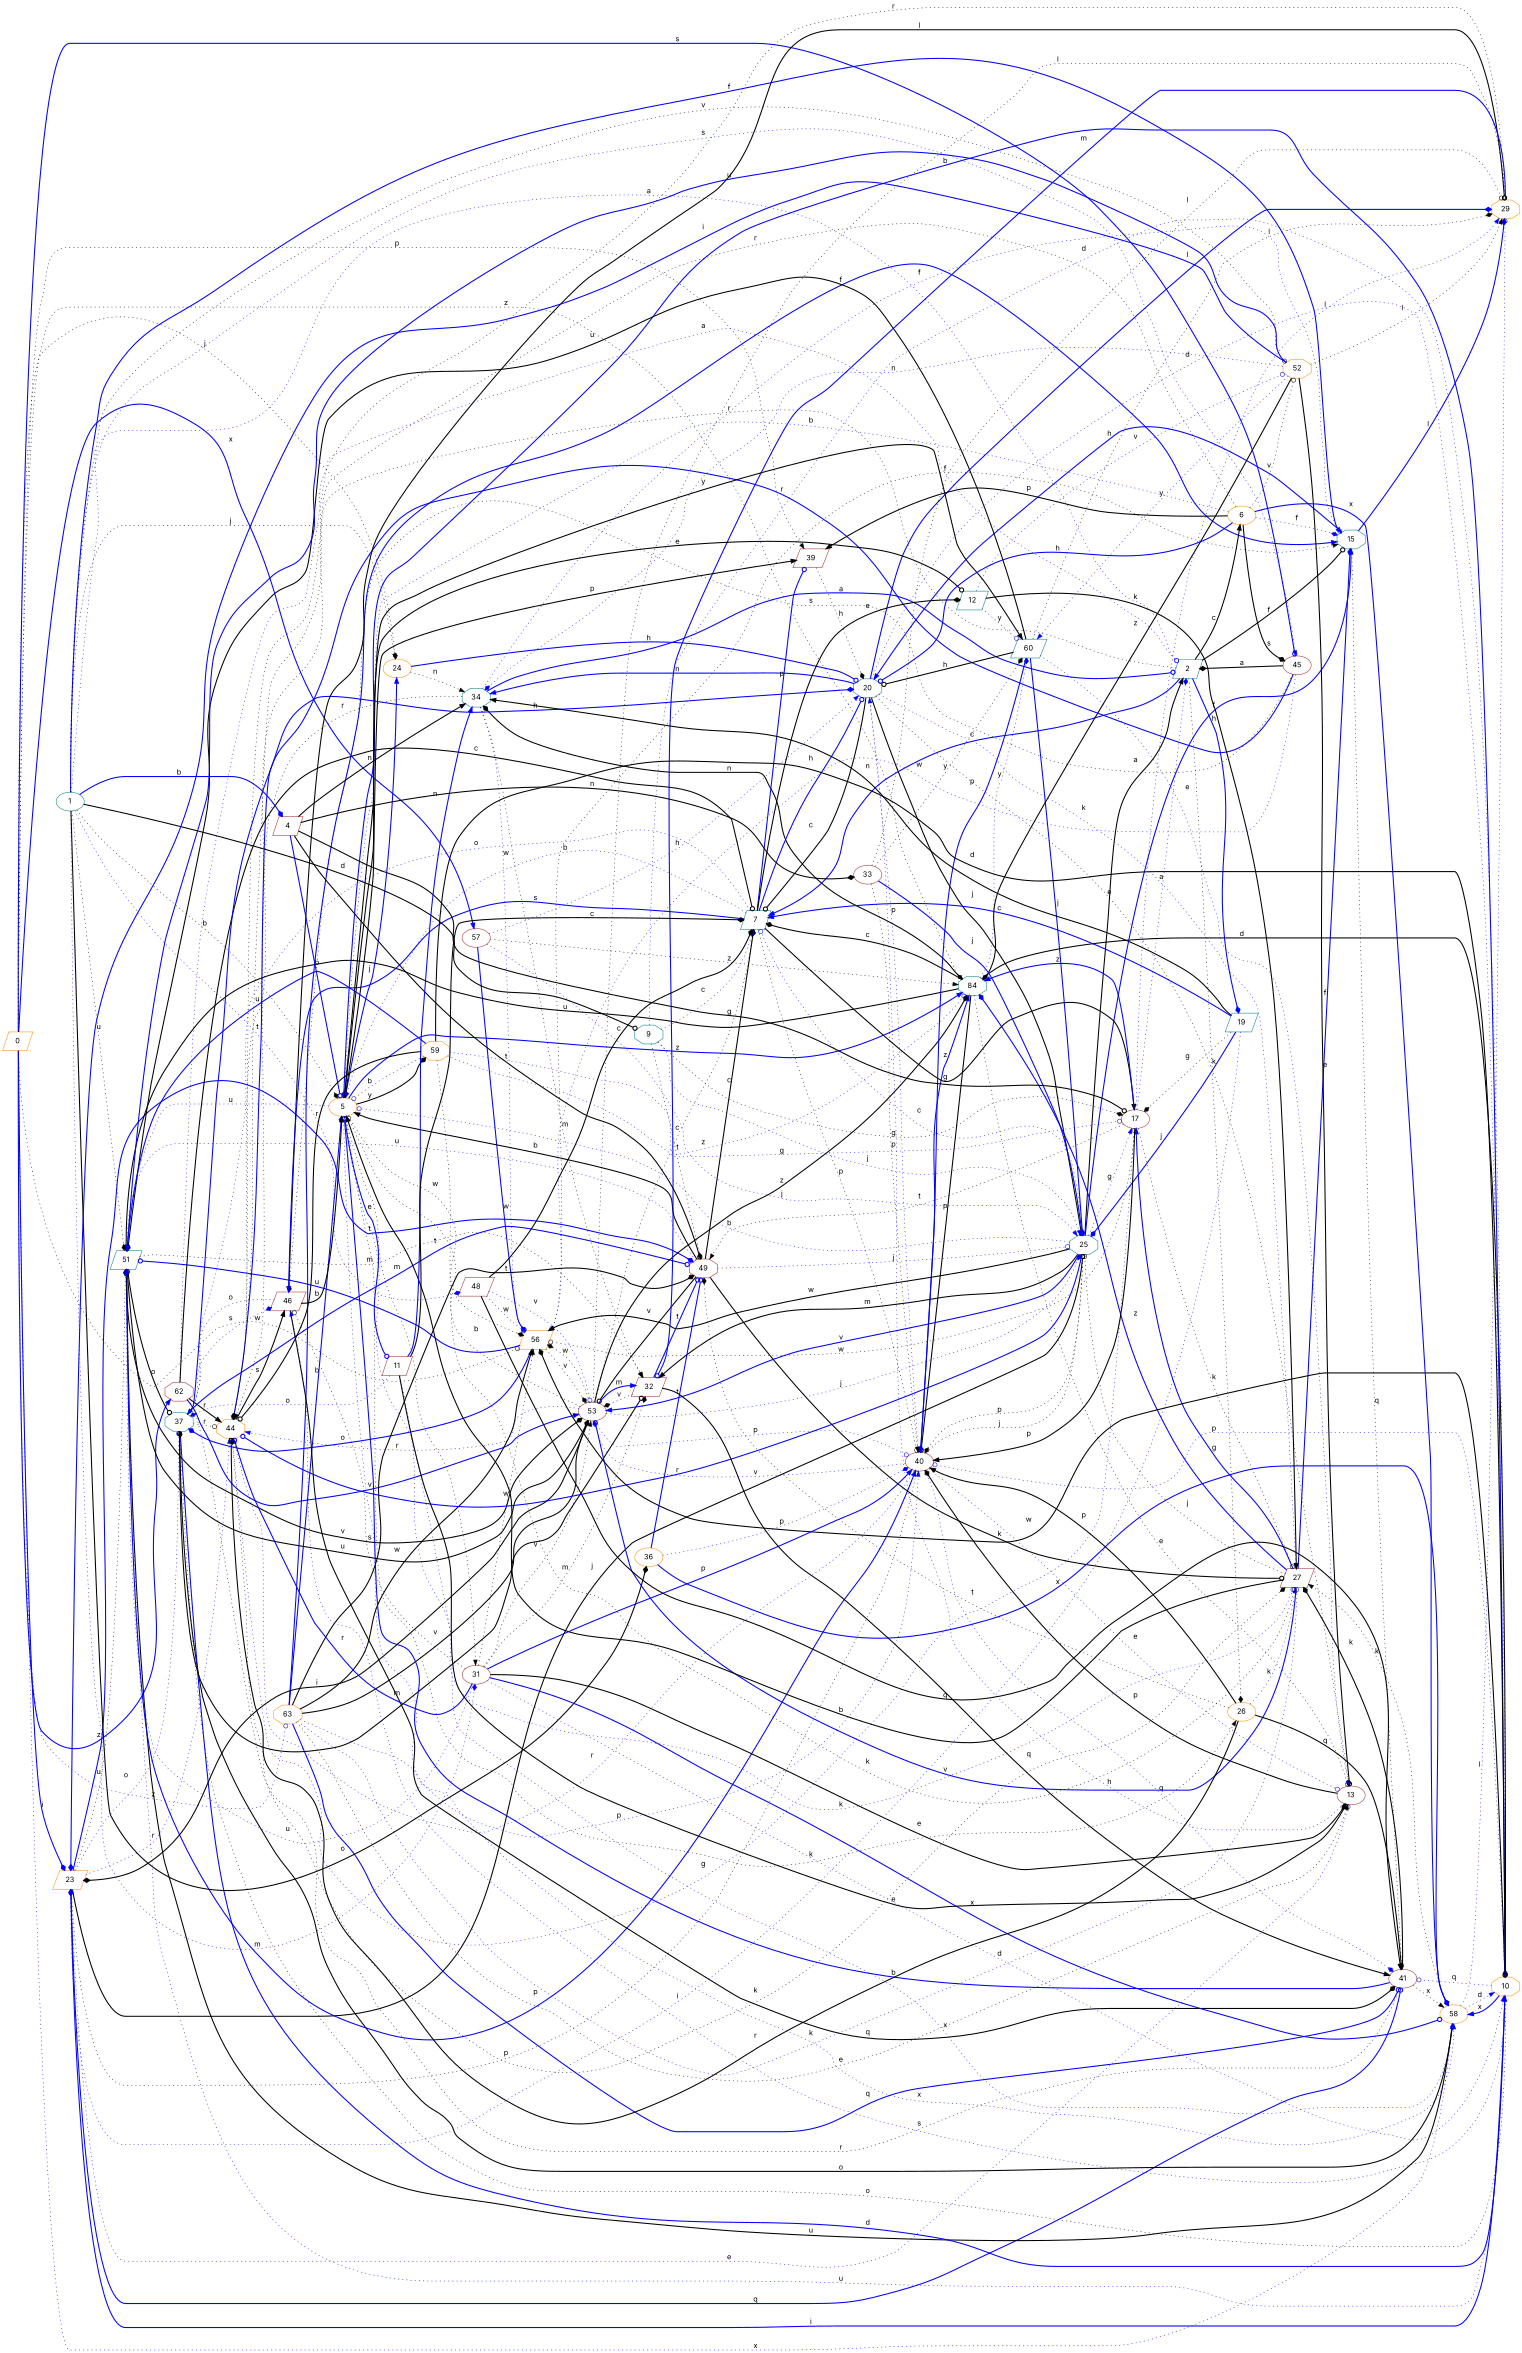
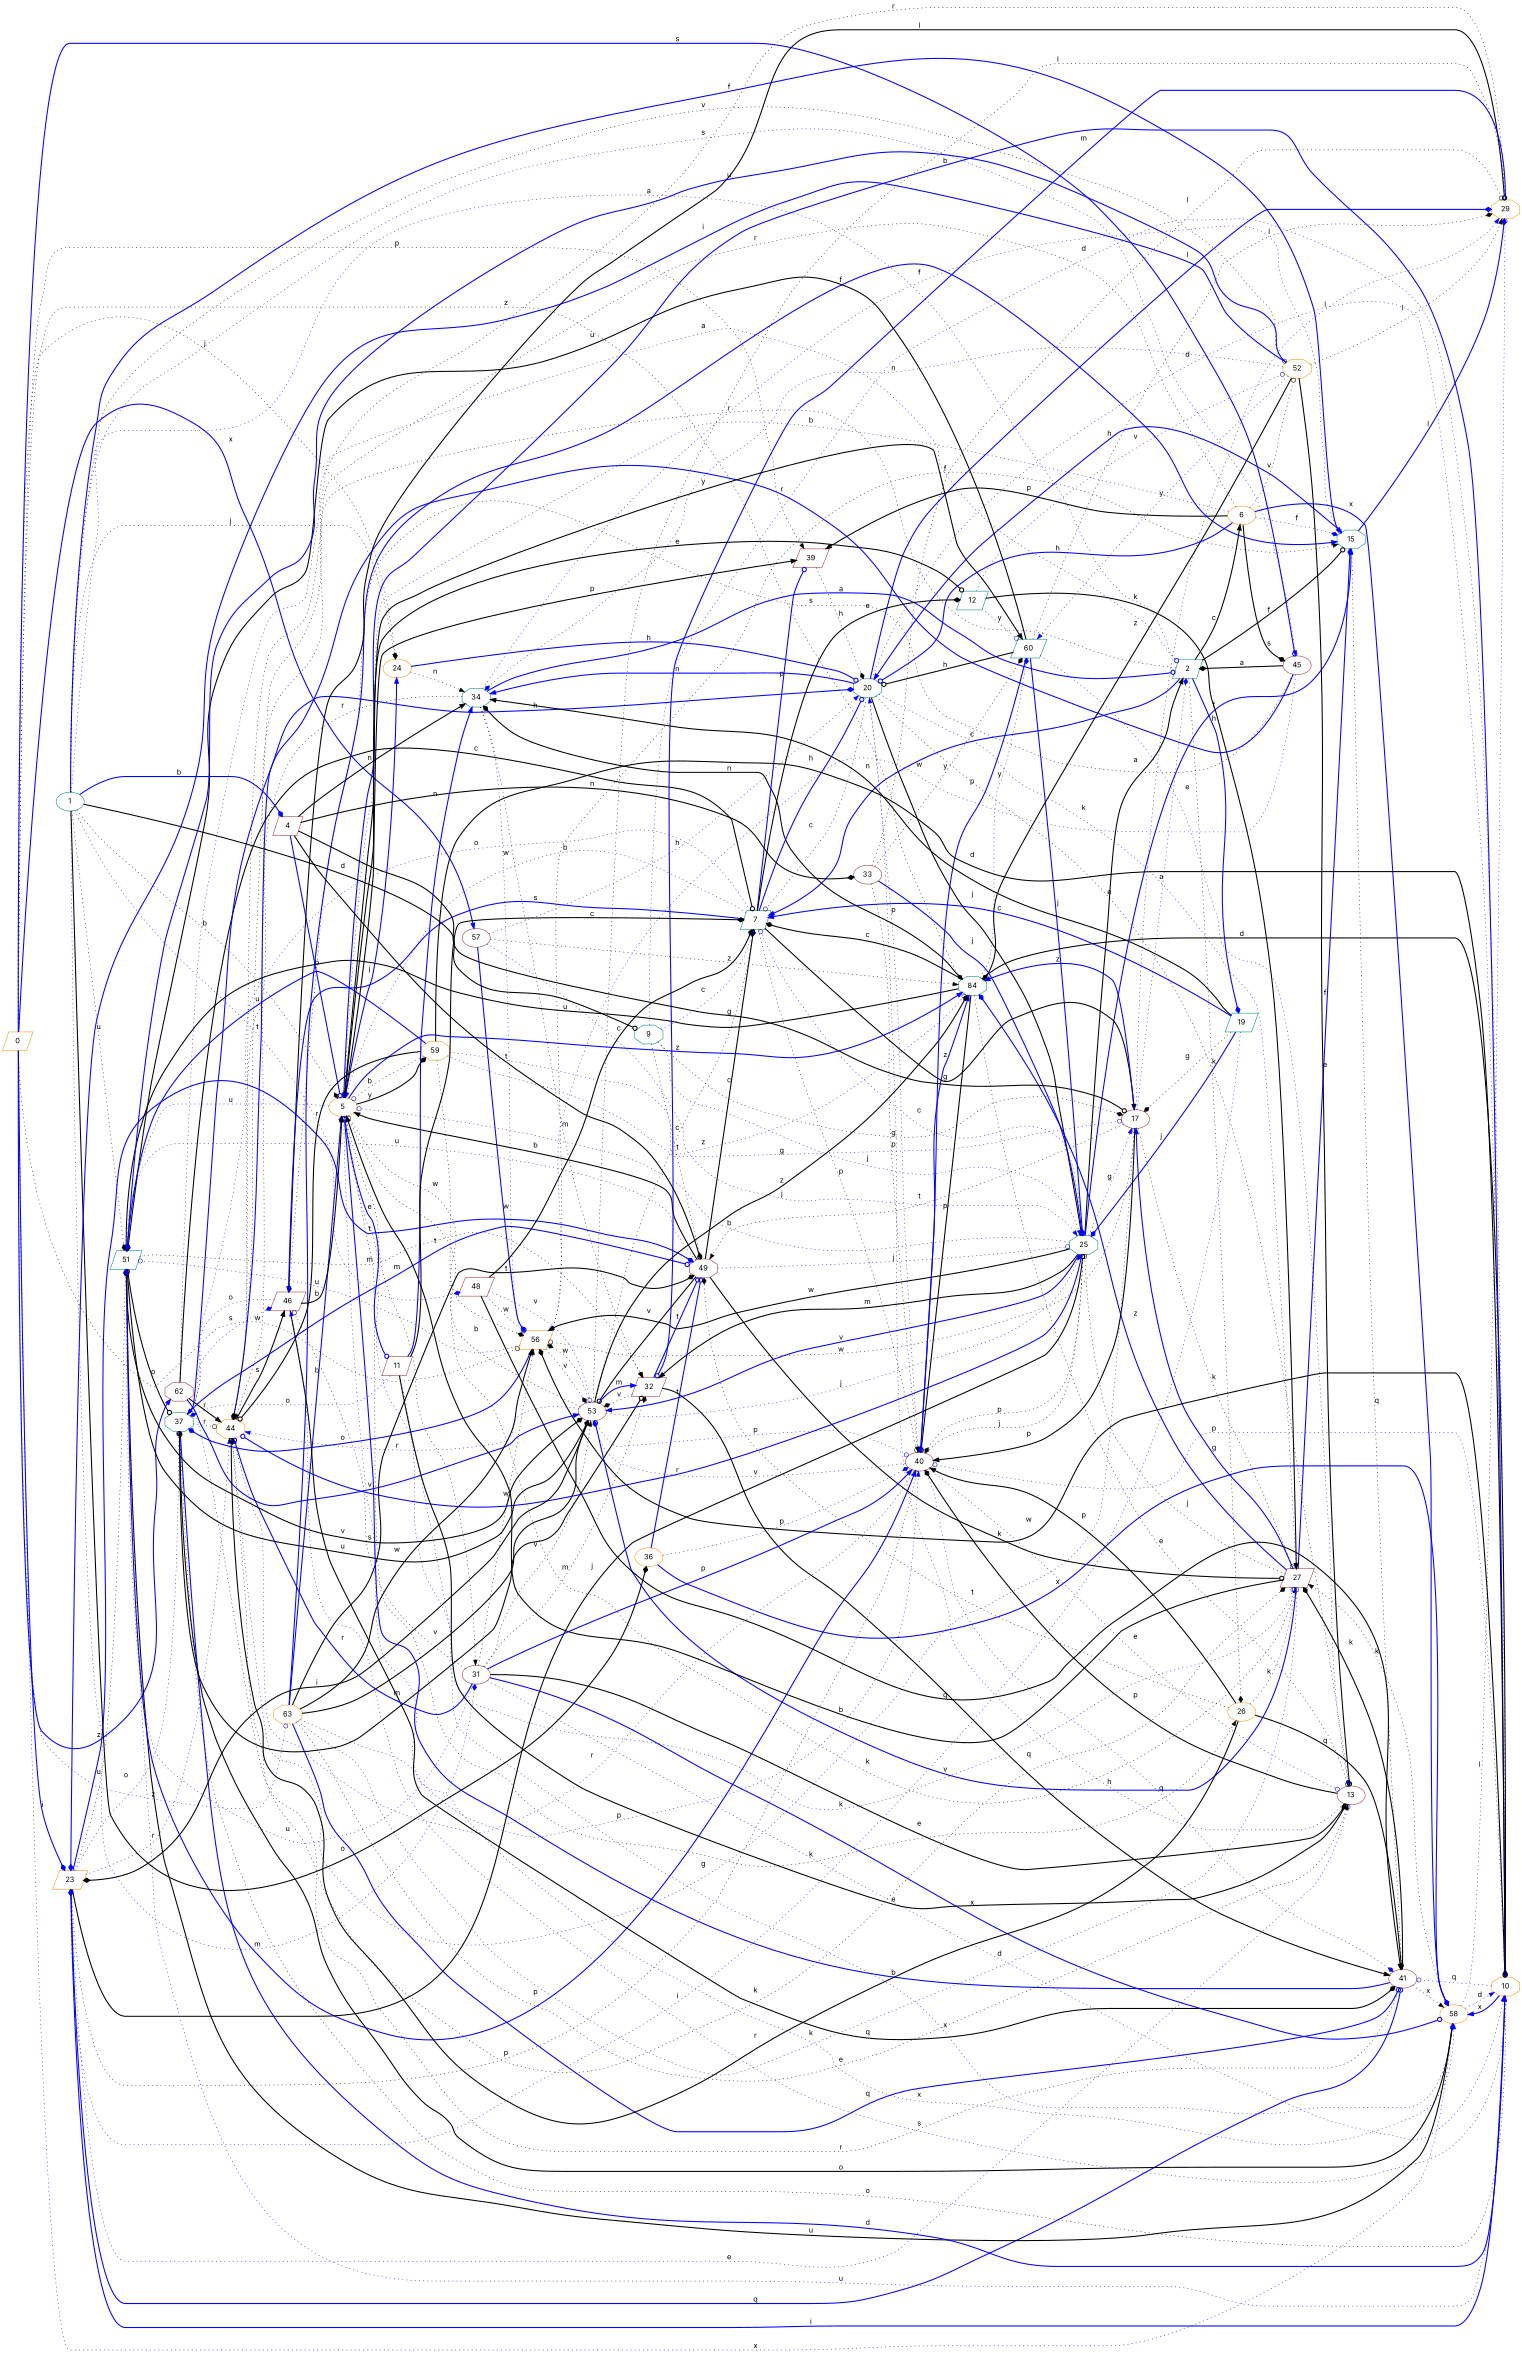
edge "20" -> "7": style bold -> dotted
edge "56" -> "51": style bold -> dotted
